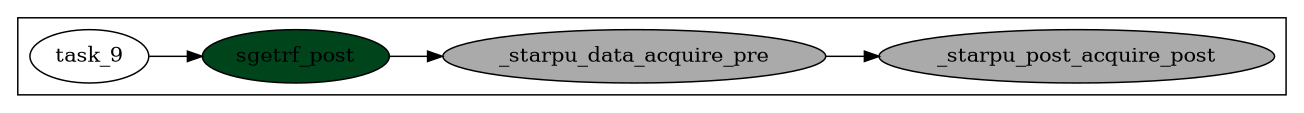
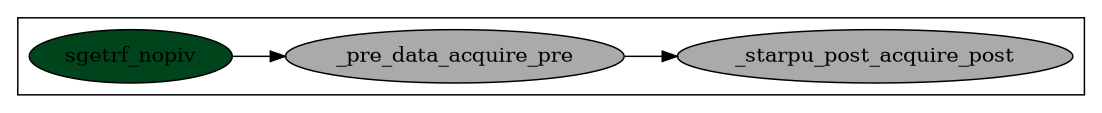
node "task_9": removed
node "sgetrf_post": label "sgetrf_post" -> "sgetrf_nopiv"
node "_starpu_data_acquire_pre": label "_starpu_data_acquire_pre" -> "_pre_data_acquire_pre"
